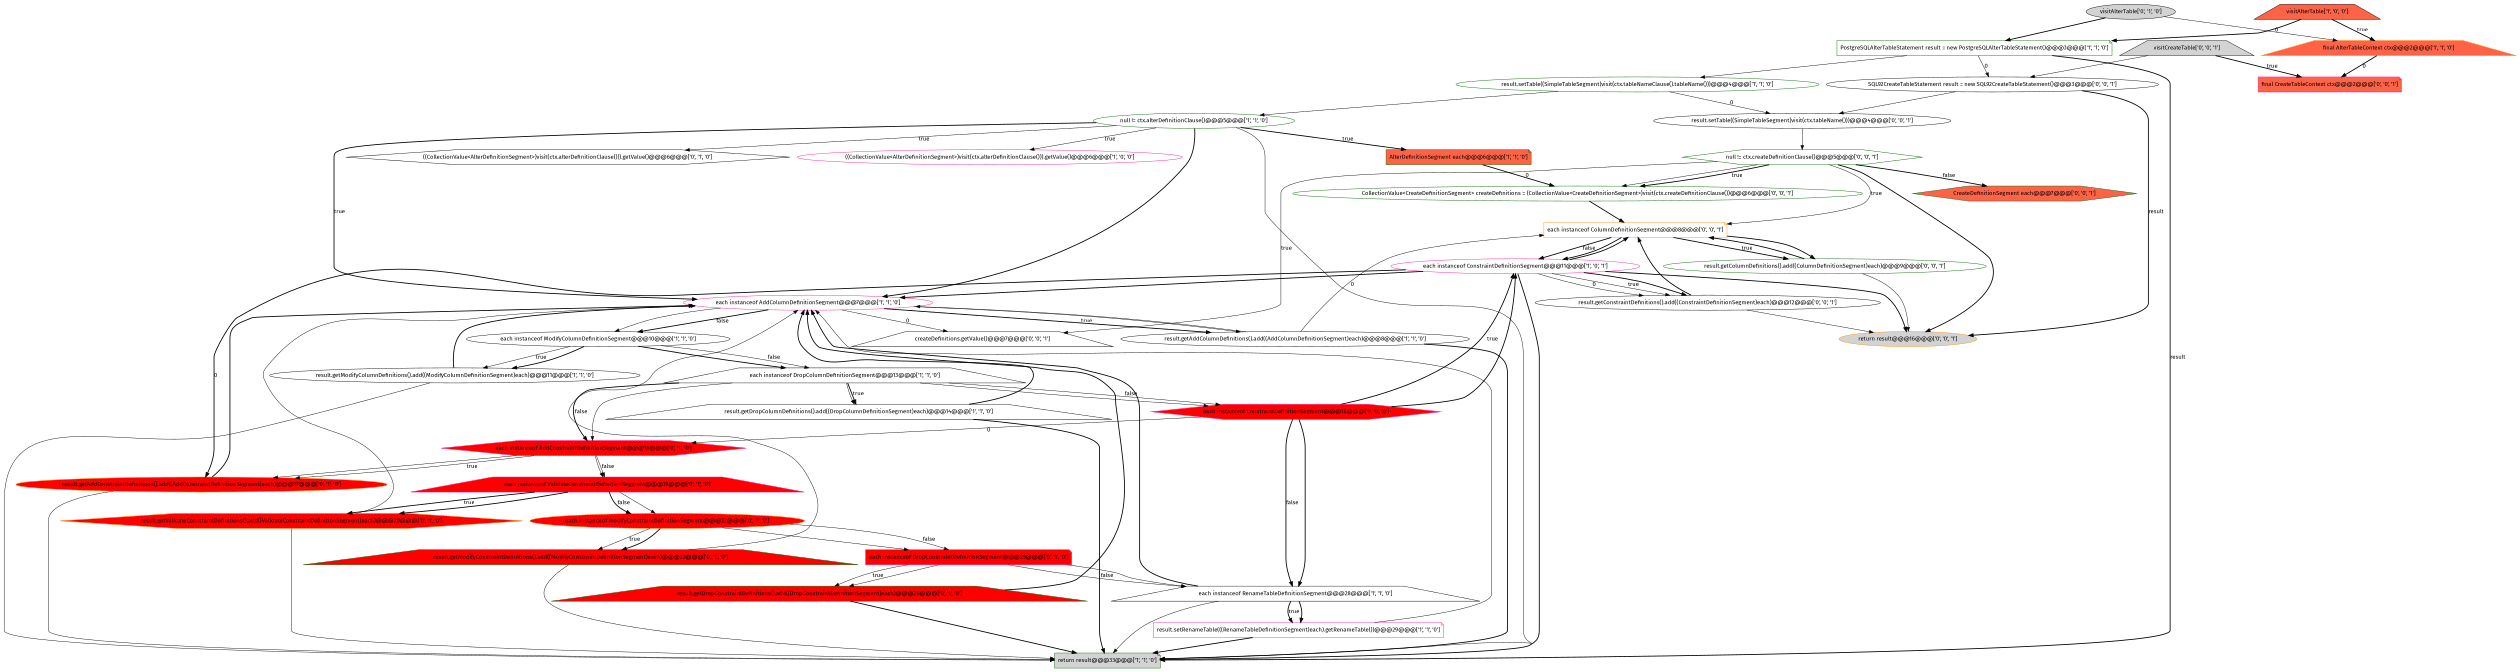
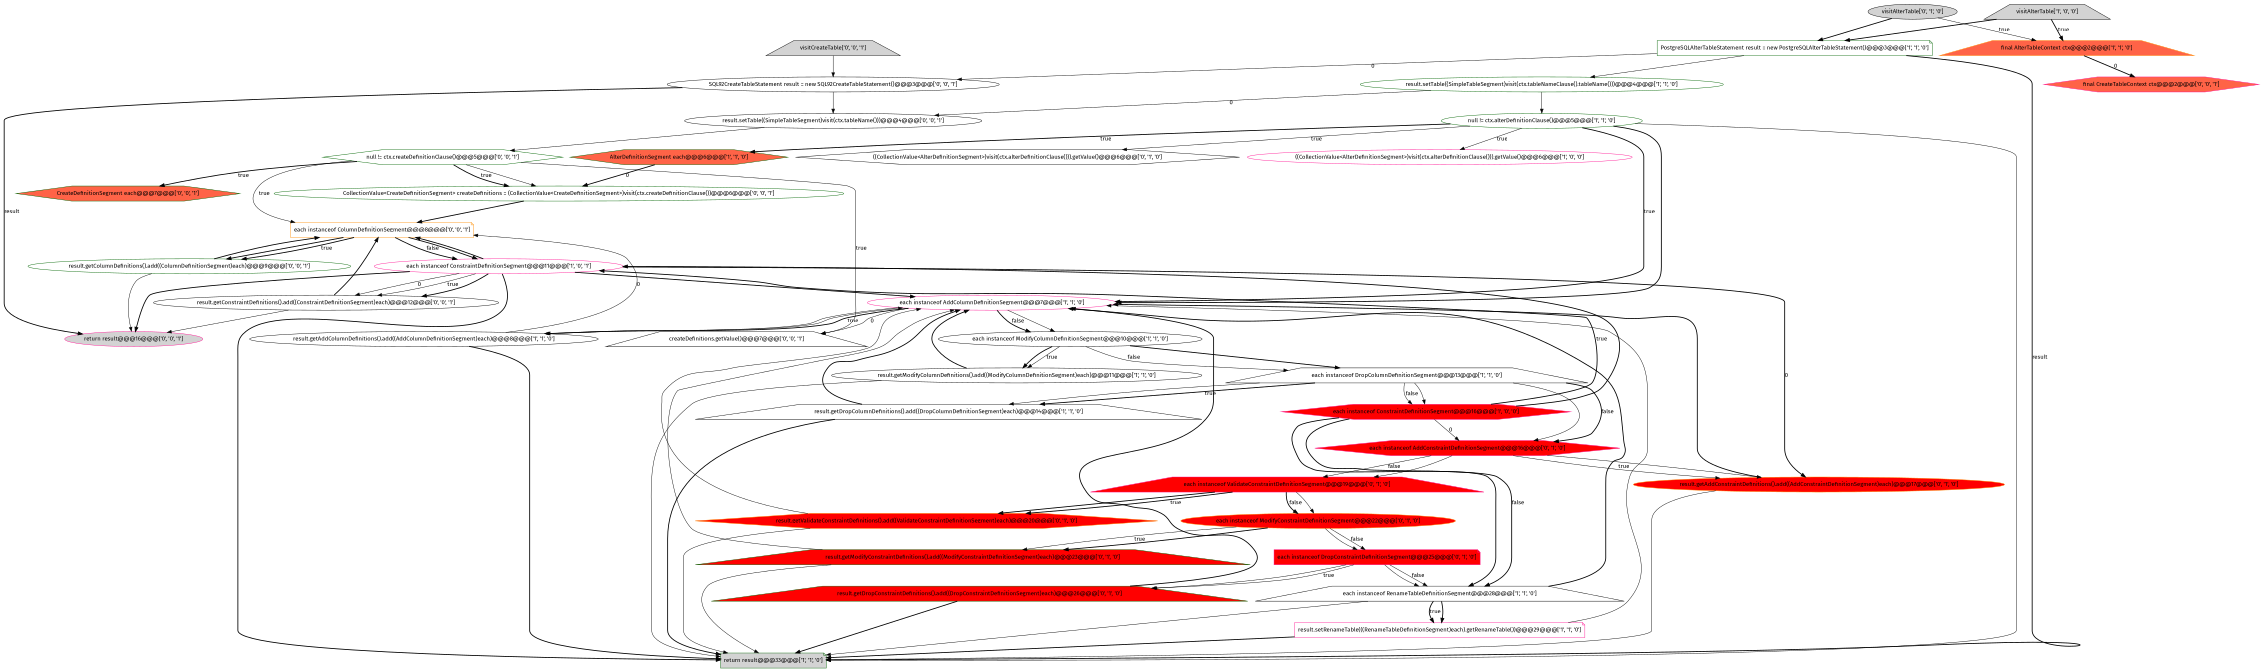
node "visitAlterTable['1', '0', '0']": fillcolor tomato -> lightgray
edge "visitAlterTable['0', '1', '0']" -> "final AlterTableContext ctx@@@2@@@['1', '1', '0']": label "0" -> "true"
edge "visitCreateTable['0', '0', '1']" -> "final CreateTableContext ctx@@@2@@@['0', '0', '1']": removed, label "true"
node "final CreateTableContext ctx@@@2@@@['0', '0', '1']": shape note -> hexagon
node "AlterDefinitionSegment each@@@6@@@['1', '1', '0']": shape note -> hexagon
edge "null != ctx.createDefinitionClause()@@@5@@@['0', '0', '1']" -> "CreateDefinitionSegment each@@@7@@@['0', '0', '1']": label "false" -> "true"
edge "null != ctx.createDefinitionClause()@@@5@@@['0', '0', '1']" -> "return result@@@16@@@['0', '0', '1']": removed
node "return result@@@16@@@['0', '0', '1']": color darkorange -> deeppink
